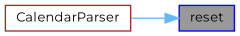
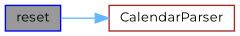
edge "CalendarParser" -> "reset": reversed
